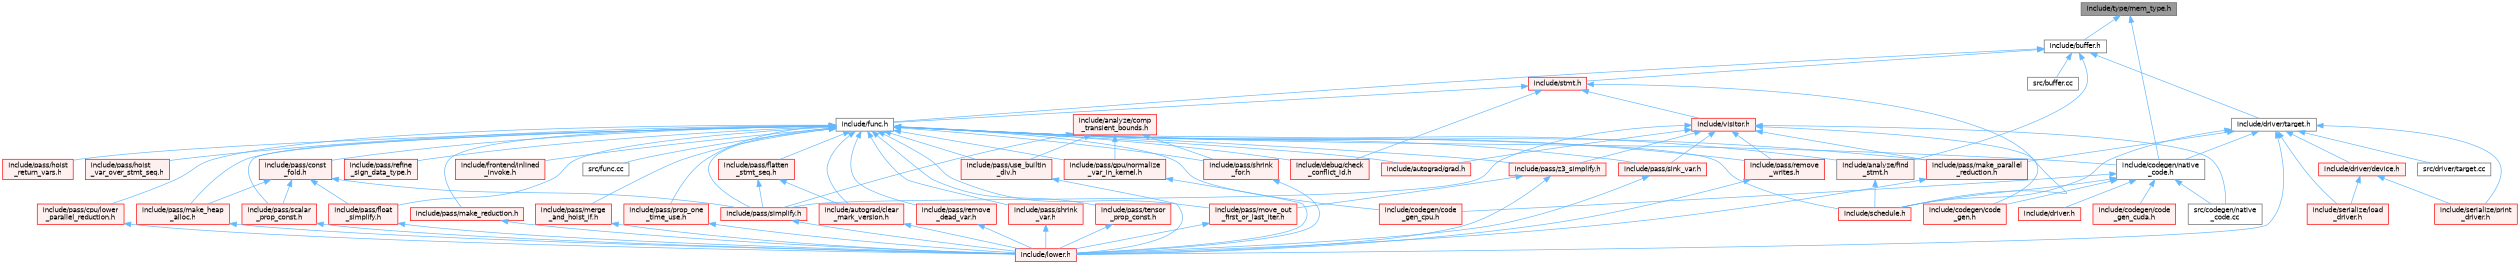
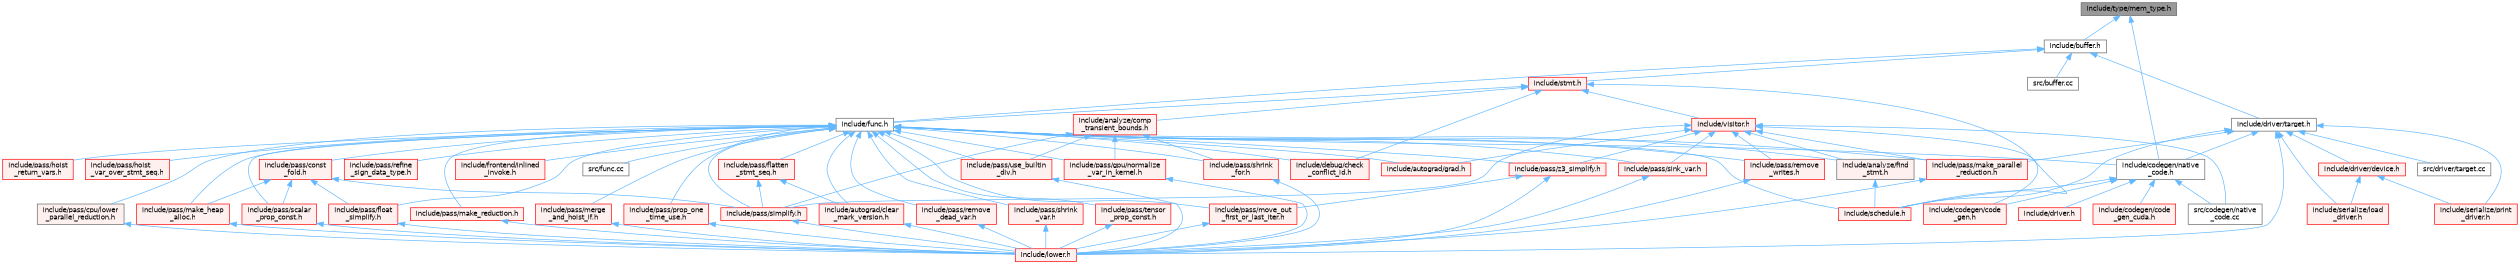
edge "include/analyze/comp _transient_bounds.h" -> "include/stmt.h": added
edge "include/analyze/find _stmt.h" -> "include/buffer.h": now "include/analyze/find _stmt.h" -> "include/visitor.h"
node "include/pass/cpu/lower _parallel_reduction.h": color red -> grey40
node "include/codegen/code _gen_cpu.h": removed
